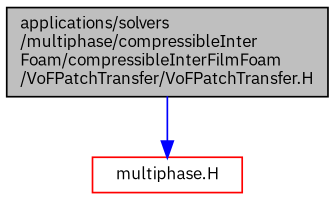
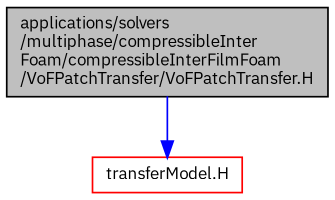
node "multiphase.H": label "multiphase.H" -> "transferModel.H"
